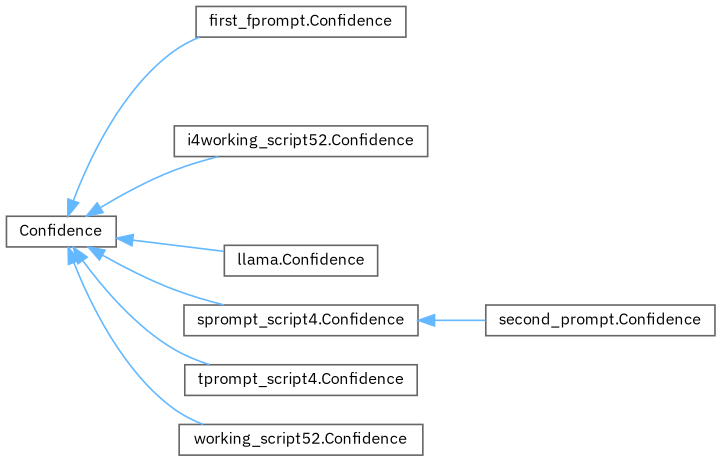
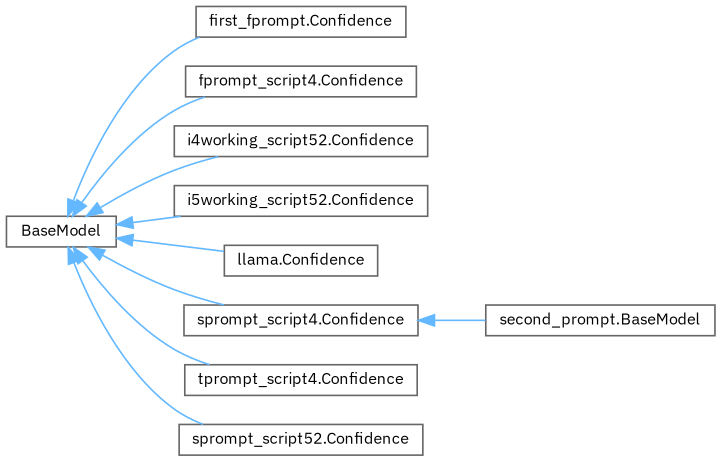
node "fprompt_script4.Confidence": added
node "i5working_script52.Confidence": added
node "Confidence": label "Confidence" -> "BaseModel"
node "second_prompt.Confidence": label "second_prompt.Confidence" -> "second_prompt.BaseModel"
node "working_script52.Confidence": label "working_script52.Confidence" -> "sprompt_script52.Confidence"
